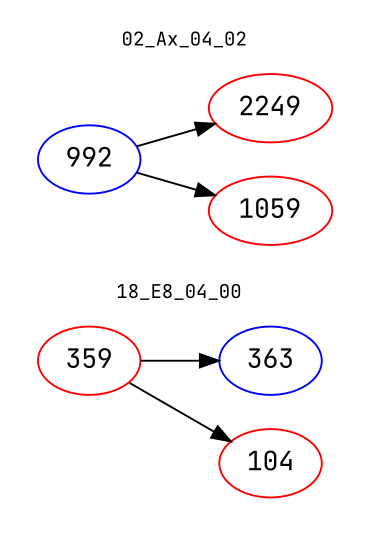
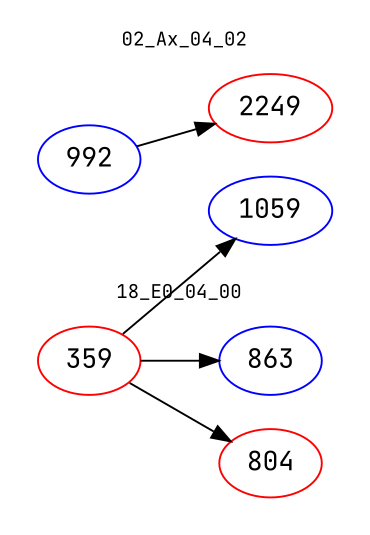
edge "992" -> "1059": now "359" -> "1059"
node "1059": color red -> blue
cluster "18_E8_04_00": label "18_E8_04_00" -> "18_E0_04_00"
node "363": label "363" -> "863"
node "104": label "104" -> "804"
